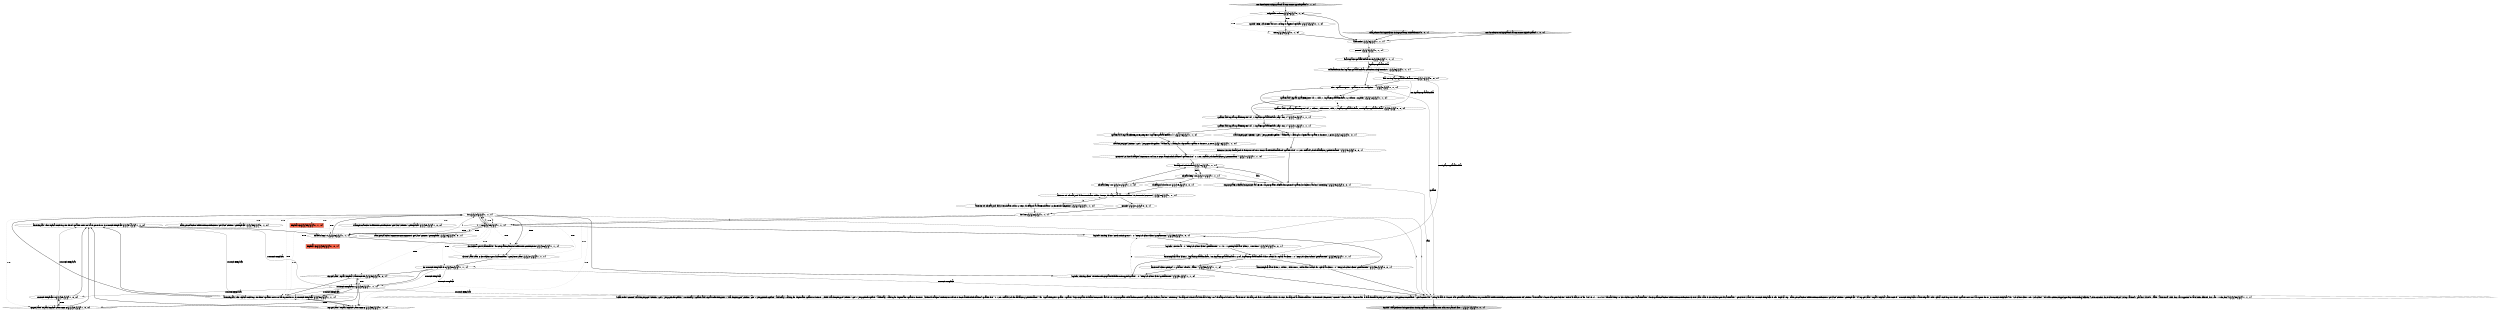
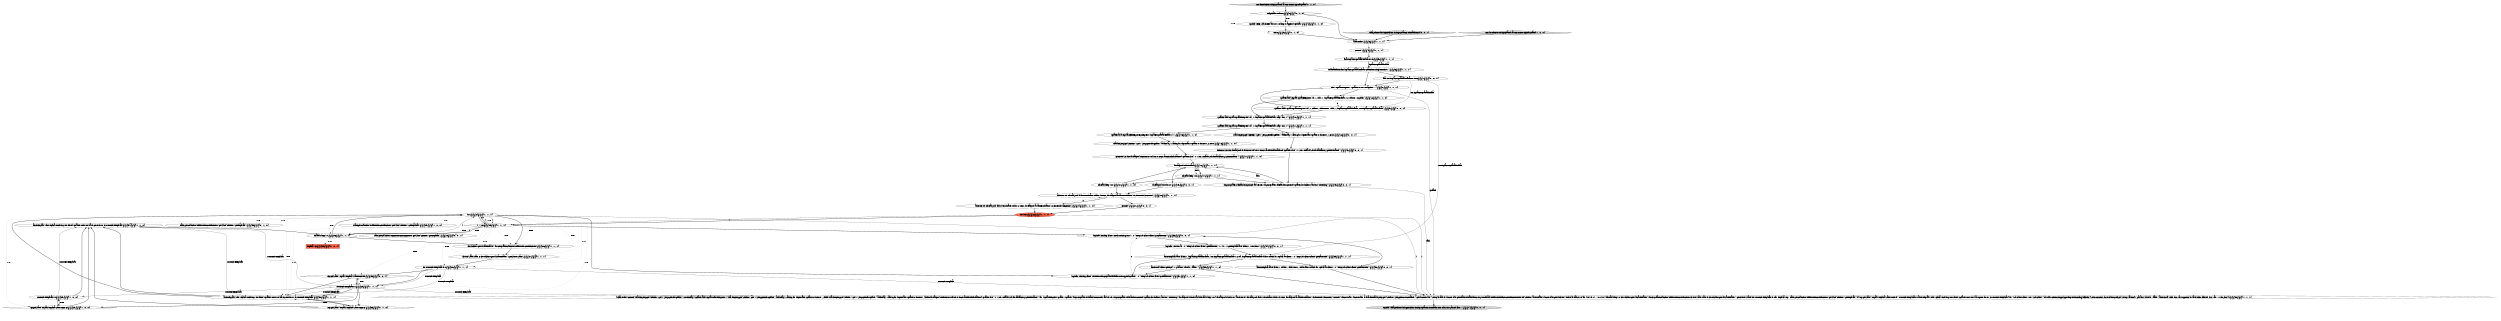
edge "Thread.sleep(100)@@@17@@@['1', '1', '1']" -> "threadpool.shutdown()@@@19@@@['0', '0', '1']": now "threadpool.submit(task)@@@16@@@['1', '1', '1']" -> "threadpool.shutdown()@@@19@@@['0', '0', '1']"
node "int i = 0@@@22@@@['1', '1', '1']": fillcolor white -> tomato
node "Replica rep@@@33@@@['0', '1', '0']": removed
edge "i < 100@@@23@@@['1', '1', '1']" -> "Replica rep@@@29@@@['0', '0', '1']": now "Thread.sleep(10)@@@25@@@['1', '1', '1']" -> "Replica rep@@@29@@@['0', '0', '1']"
